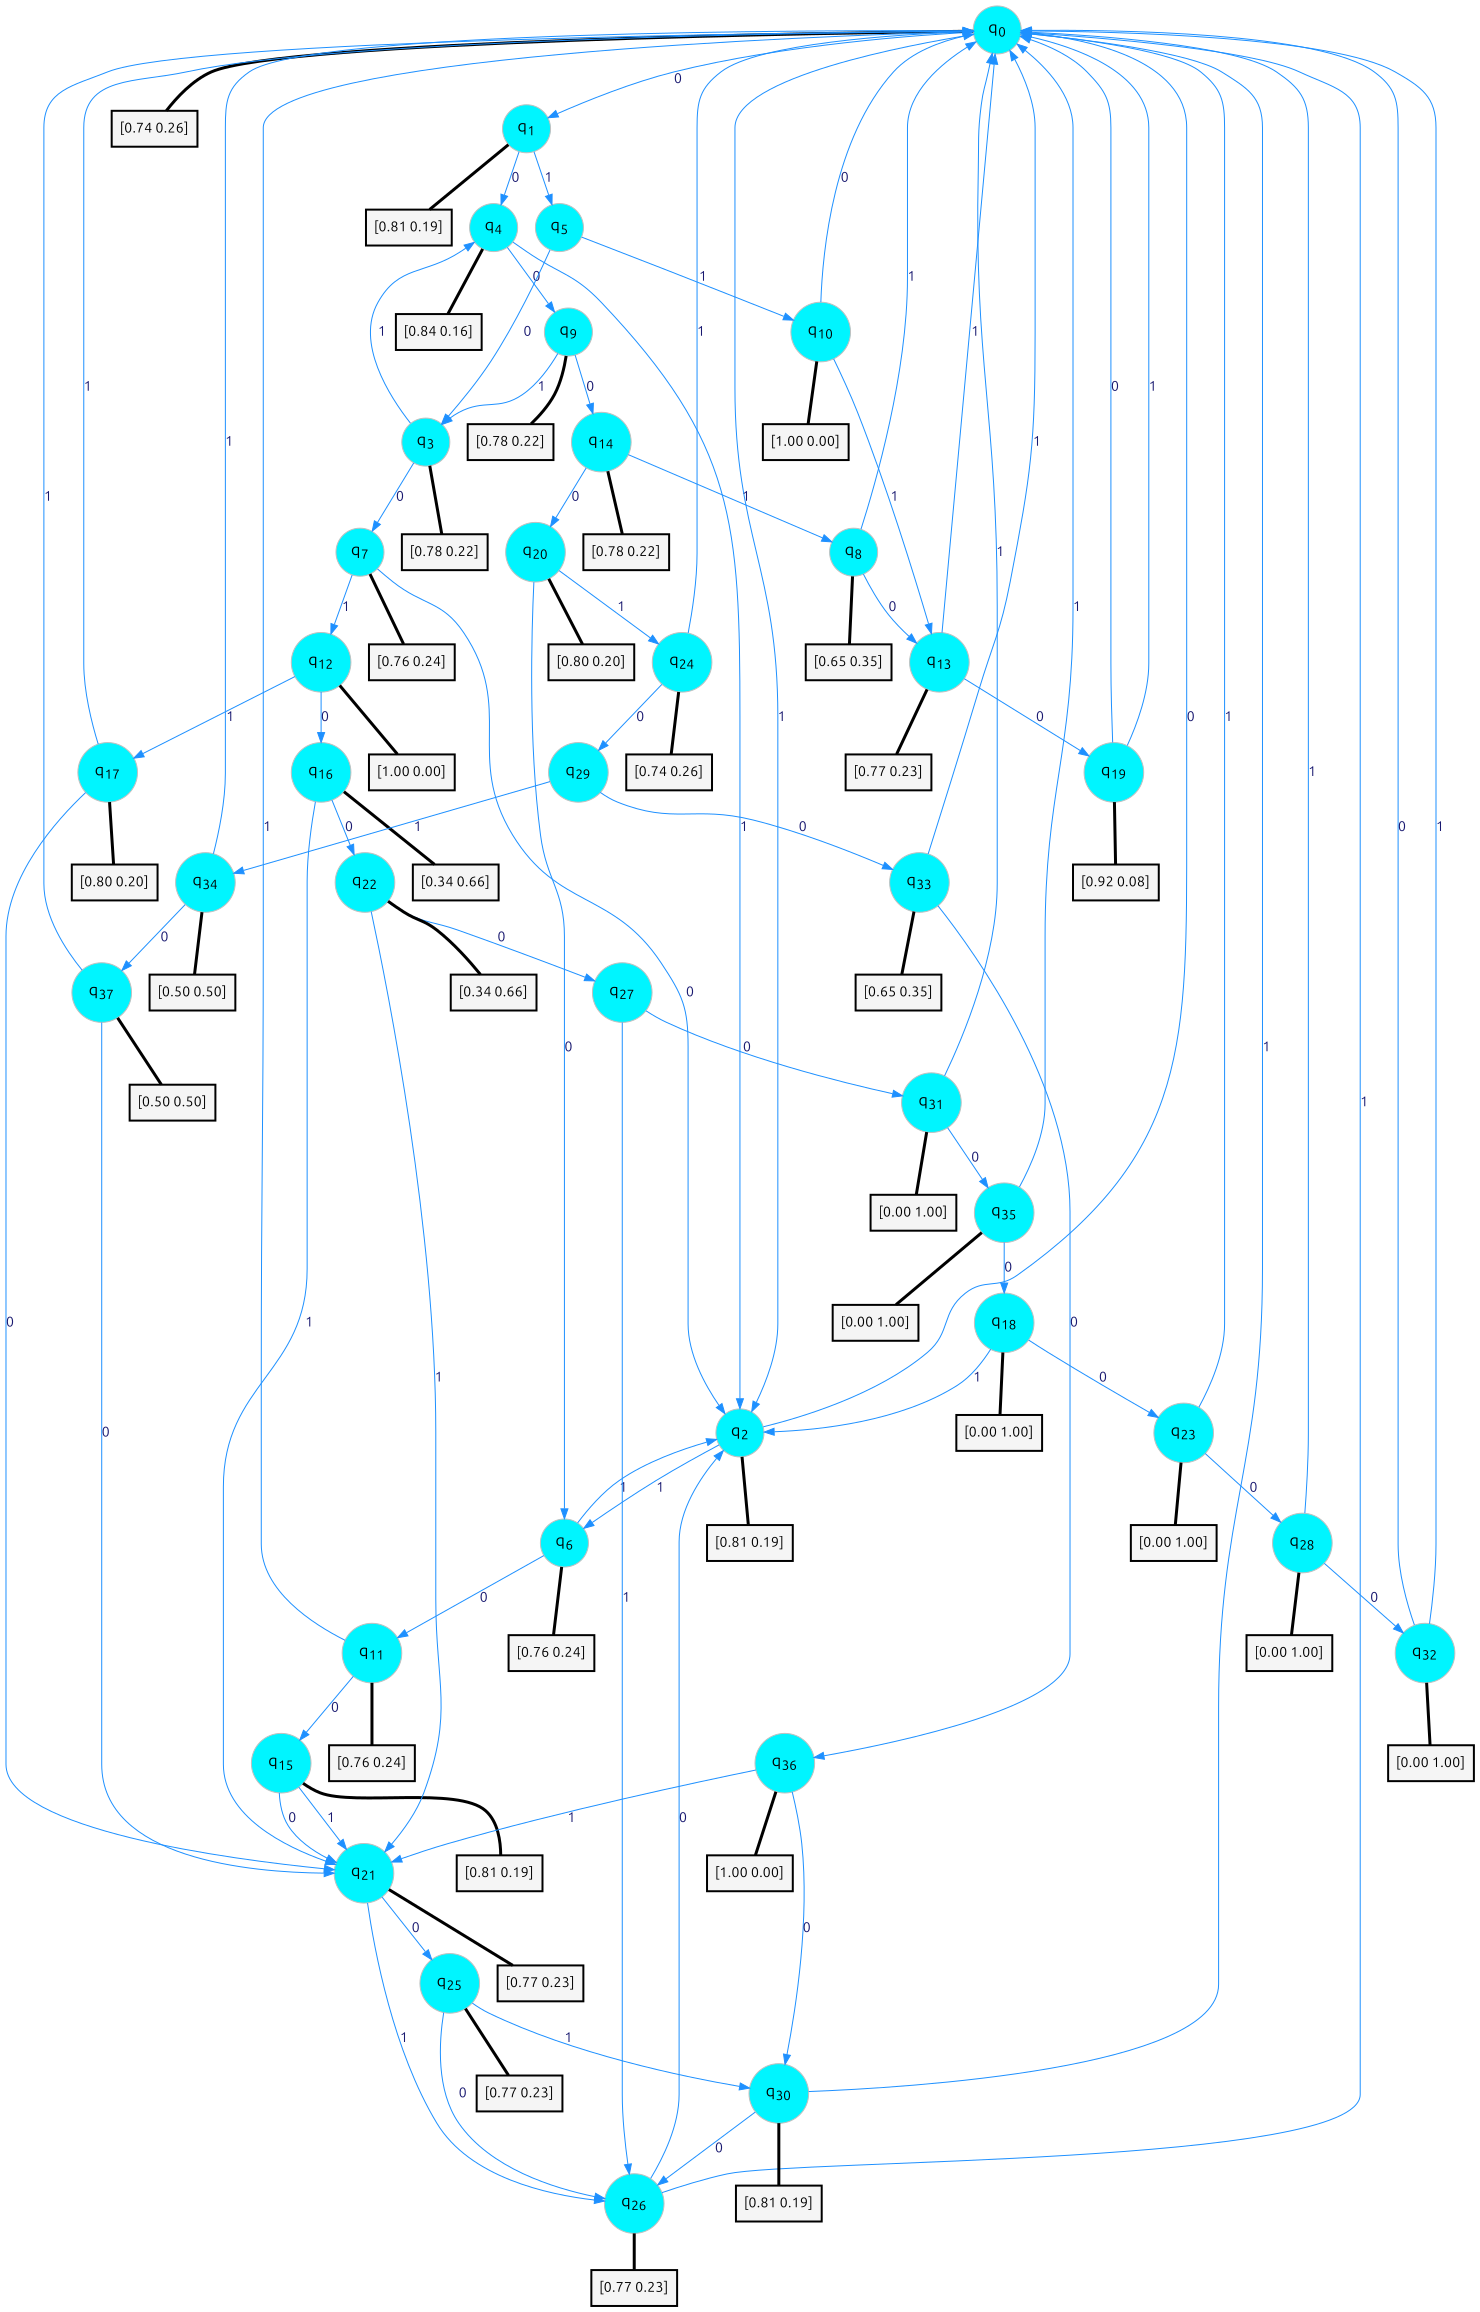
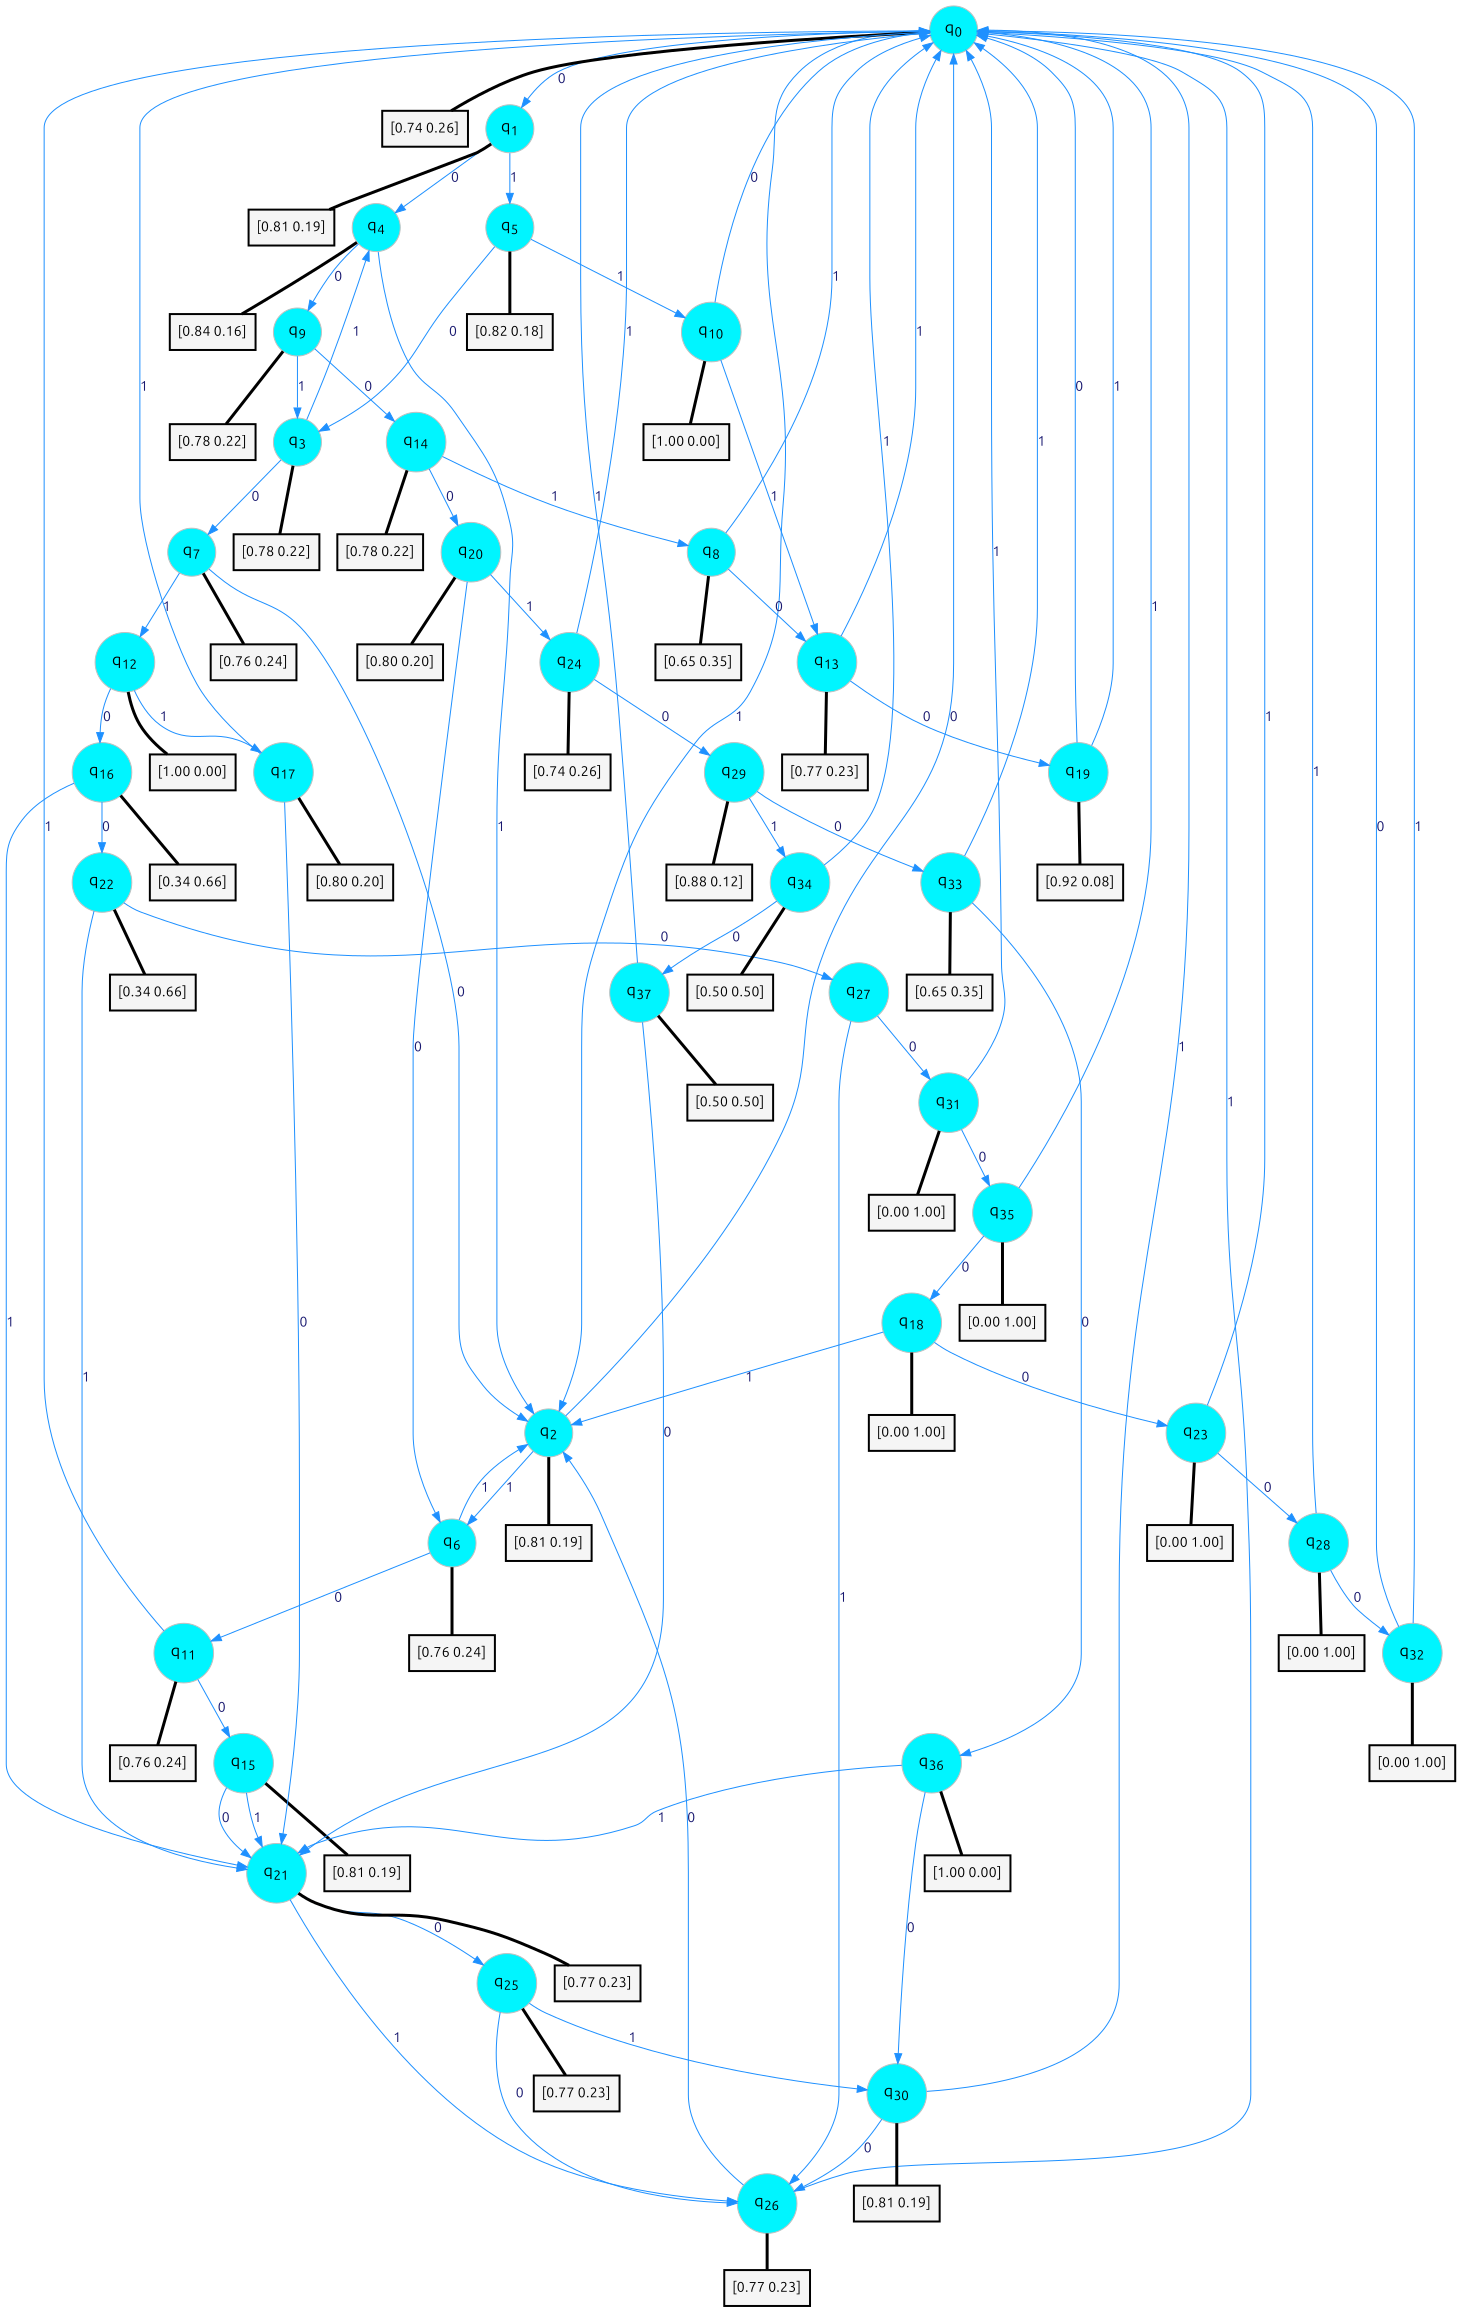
node "[0.82 0.18]": added
node "[0.88 0.12]": added
